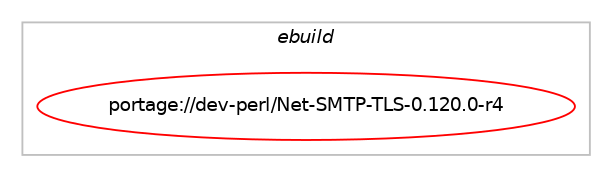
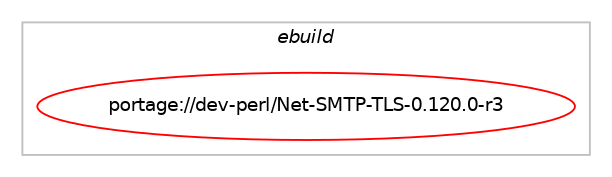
node "portage://dev-perl/Net-SMTP-TLS-0.120.0-r4": label "portage://dev-perl/Net-SMTP-TLS-0.120.0-r4" -> "portage://dev-perl/Net-SMTP-TLS-0.120.0-r3"
